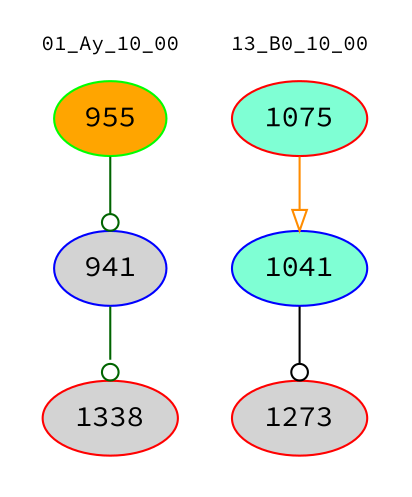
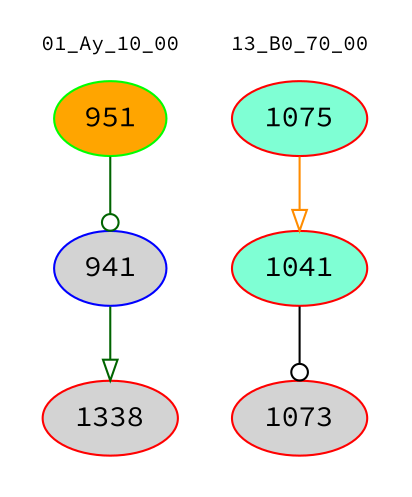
cluster "13_B0_10_00": label "13_B0_10_00" -> "13_B0_70_00"
node "955": label "955" -> "951"
node "1041": color blue -> red
edge "941" -> "1338": arrowhead odot -> onormal
node "1273": label "1273" -> "1073"
